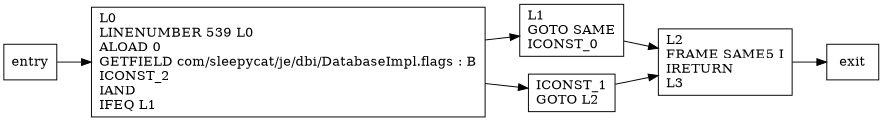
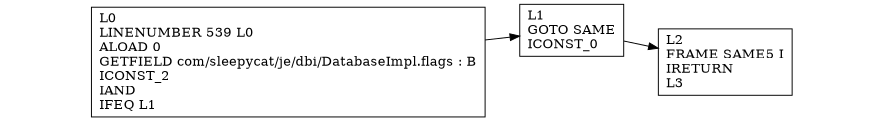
node "entry": removed
node "exit": removed
node "ICONST_1 GOTO L2": removed
